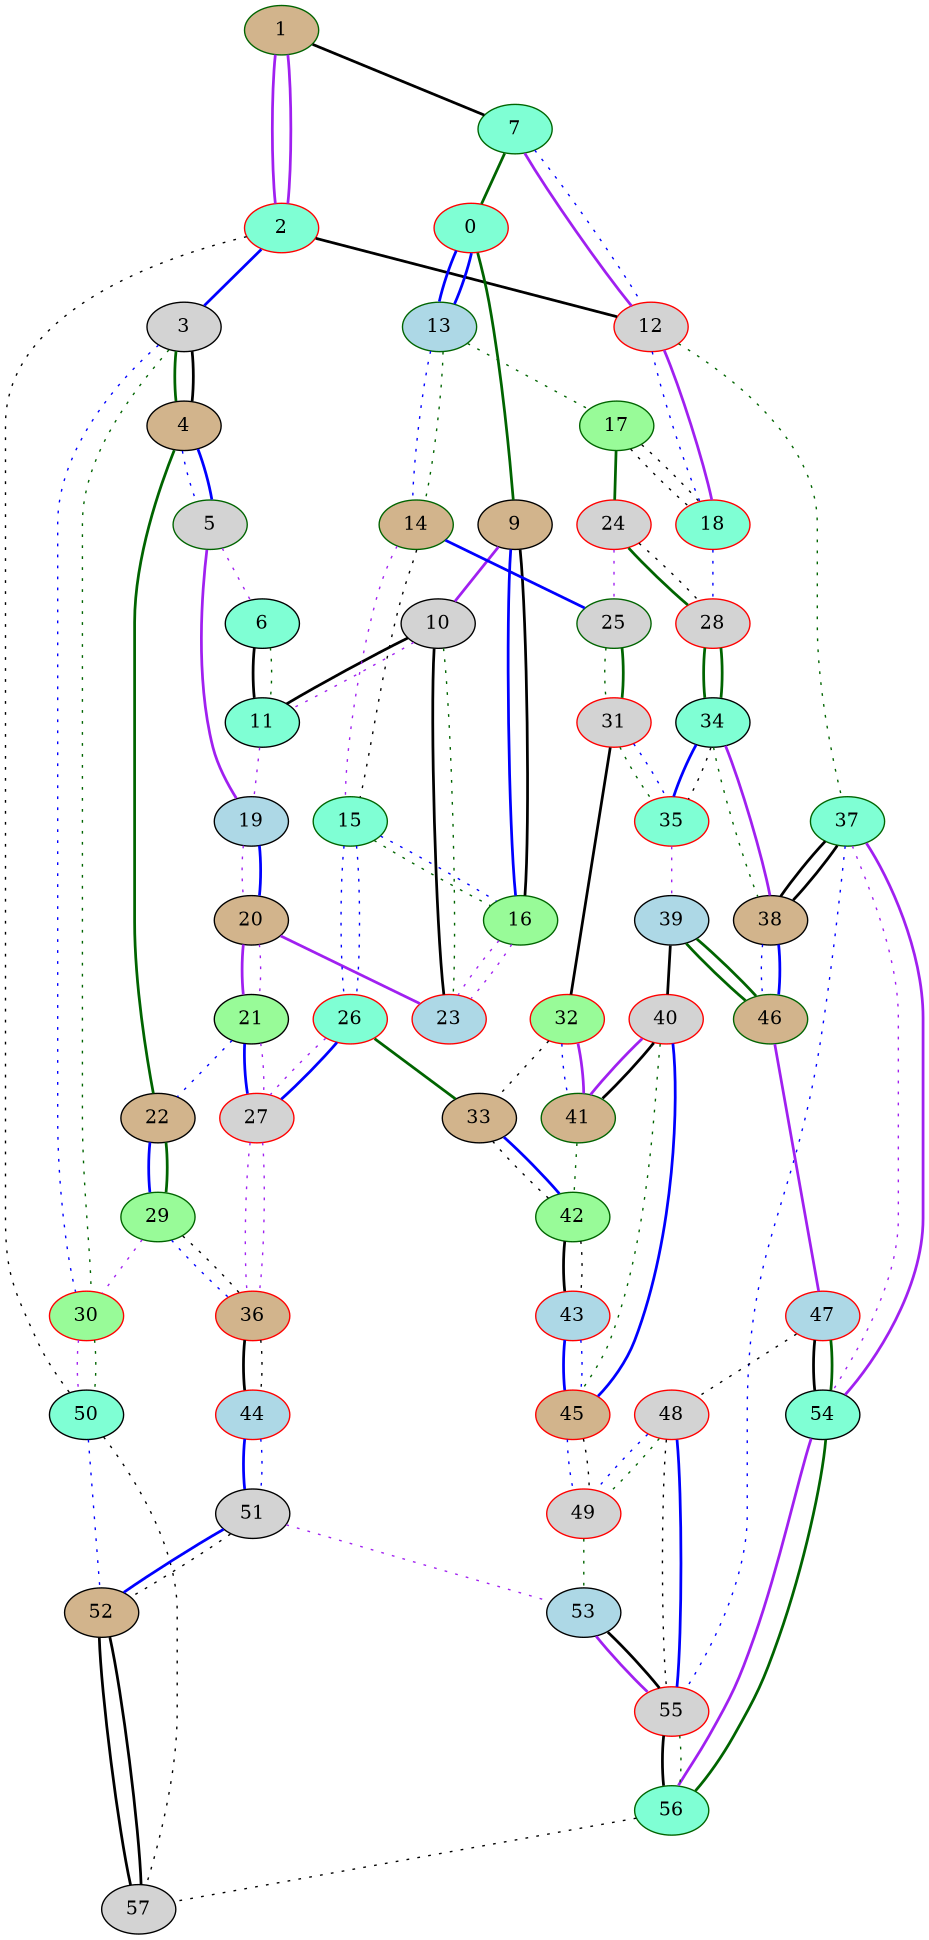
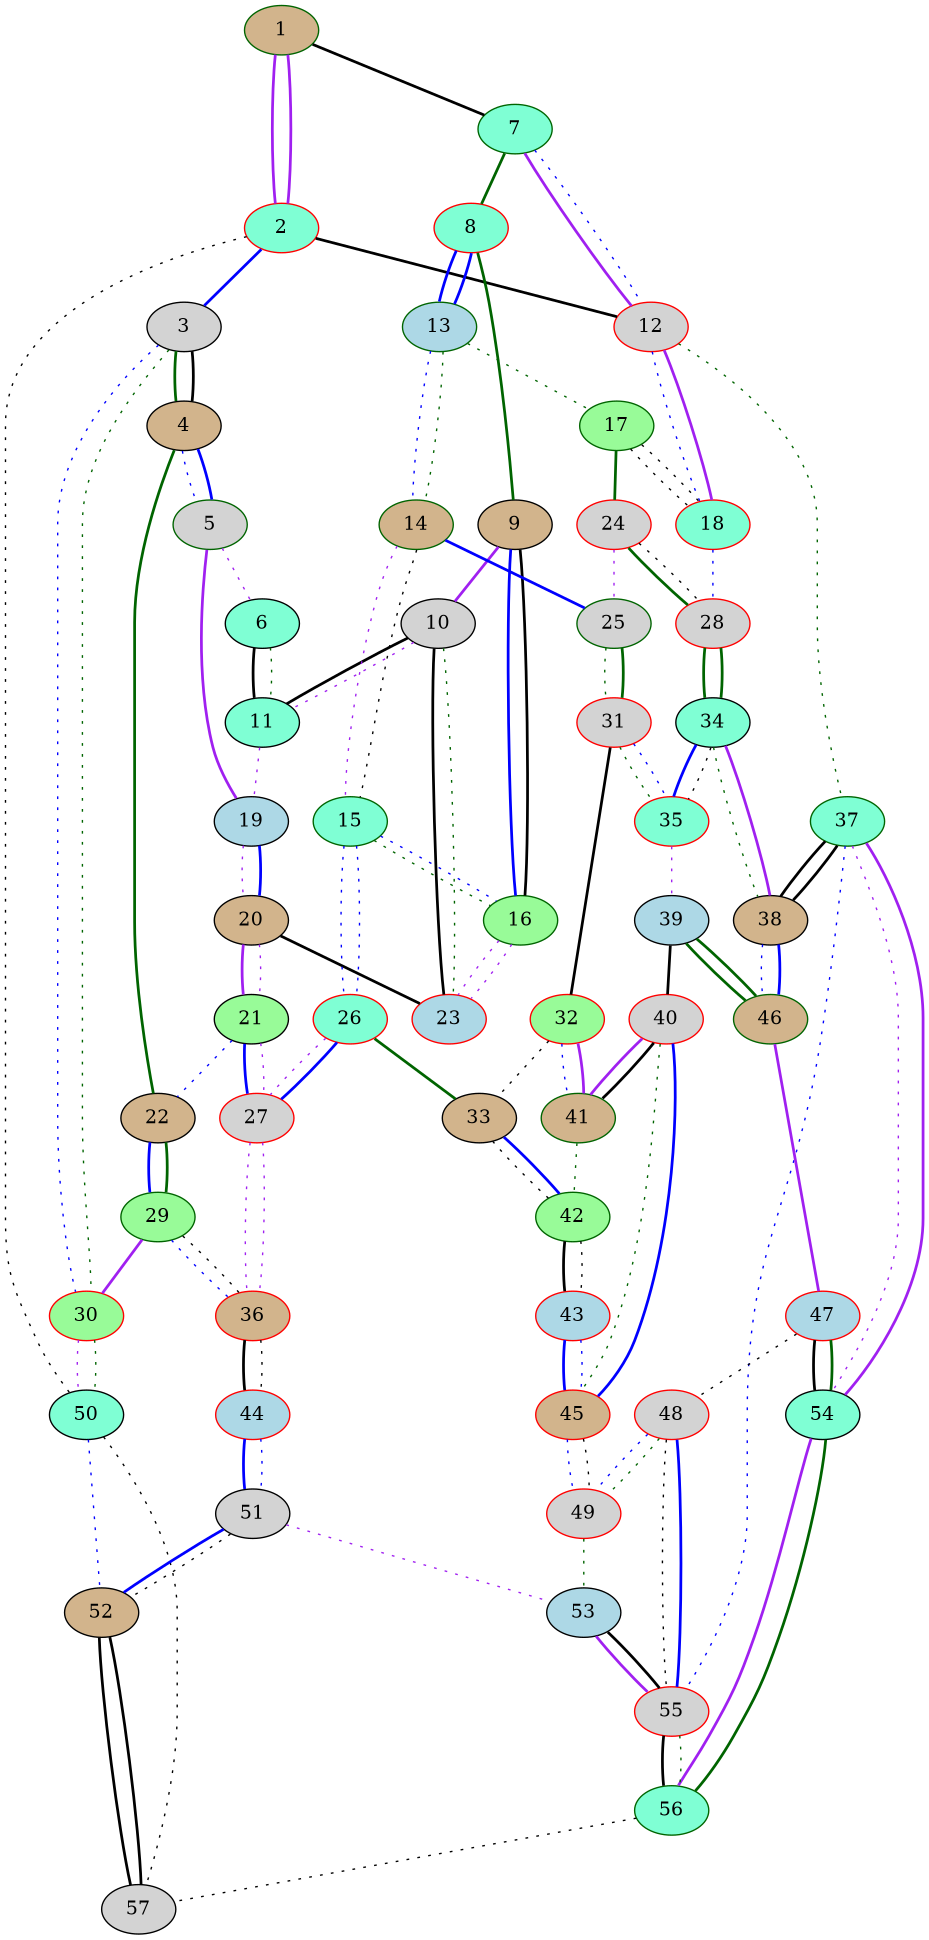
node "0": label "0" -> "8"
edge "20" -- "23": color purple -> black
edge "29" -- "30": style dotted -> bold
